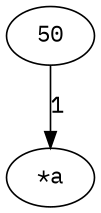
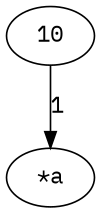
node "50": label "50" -> "10"
